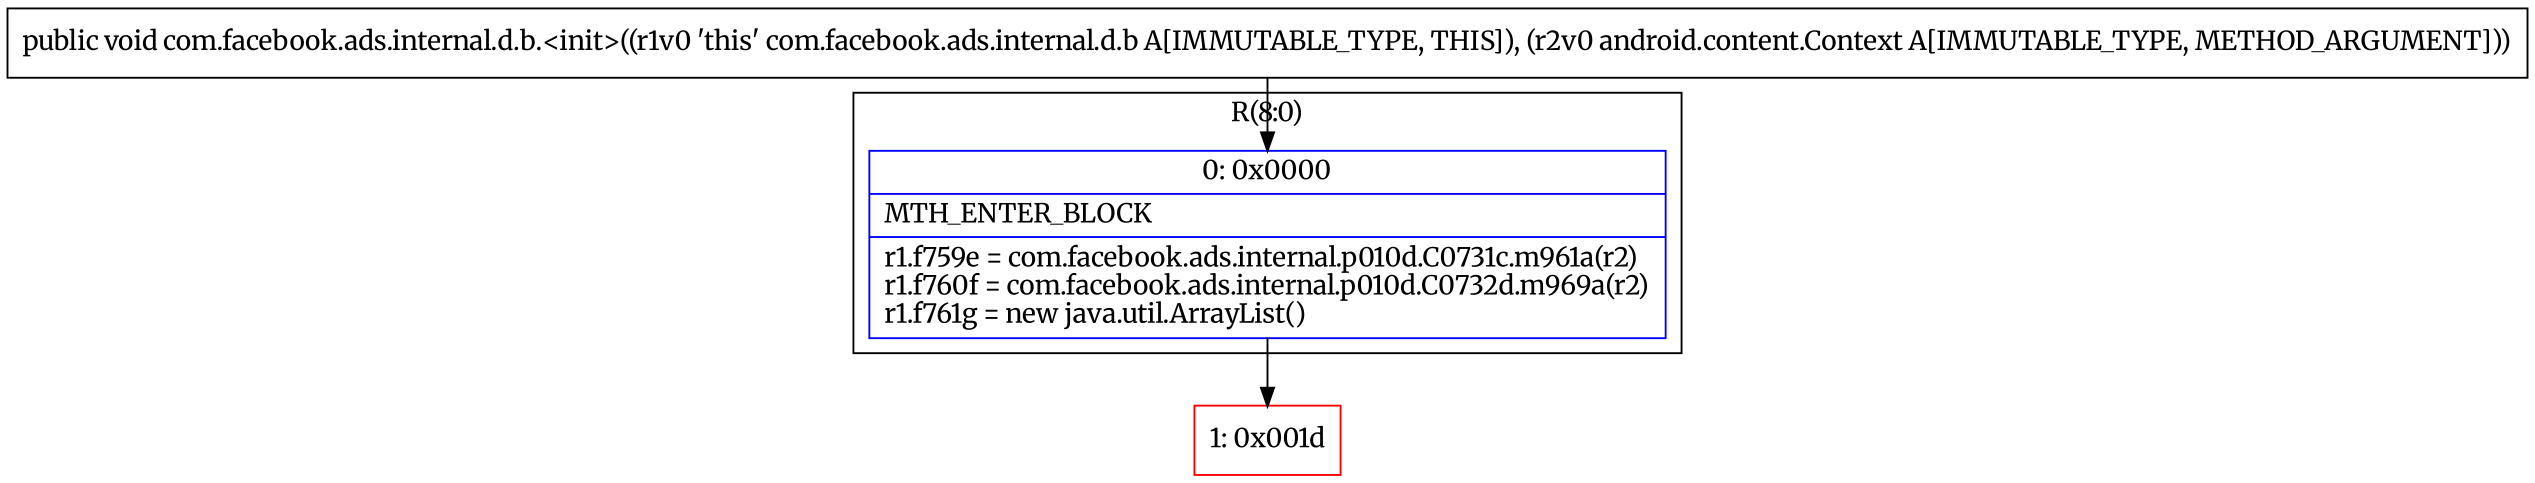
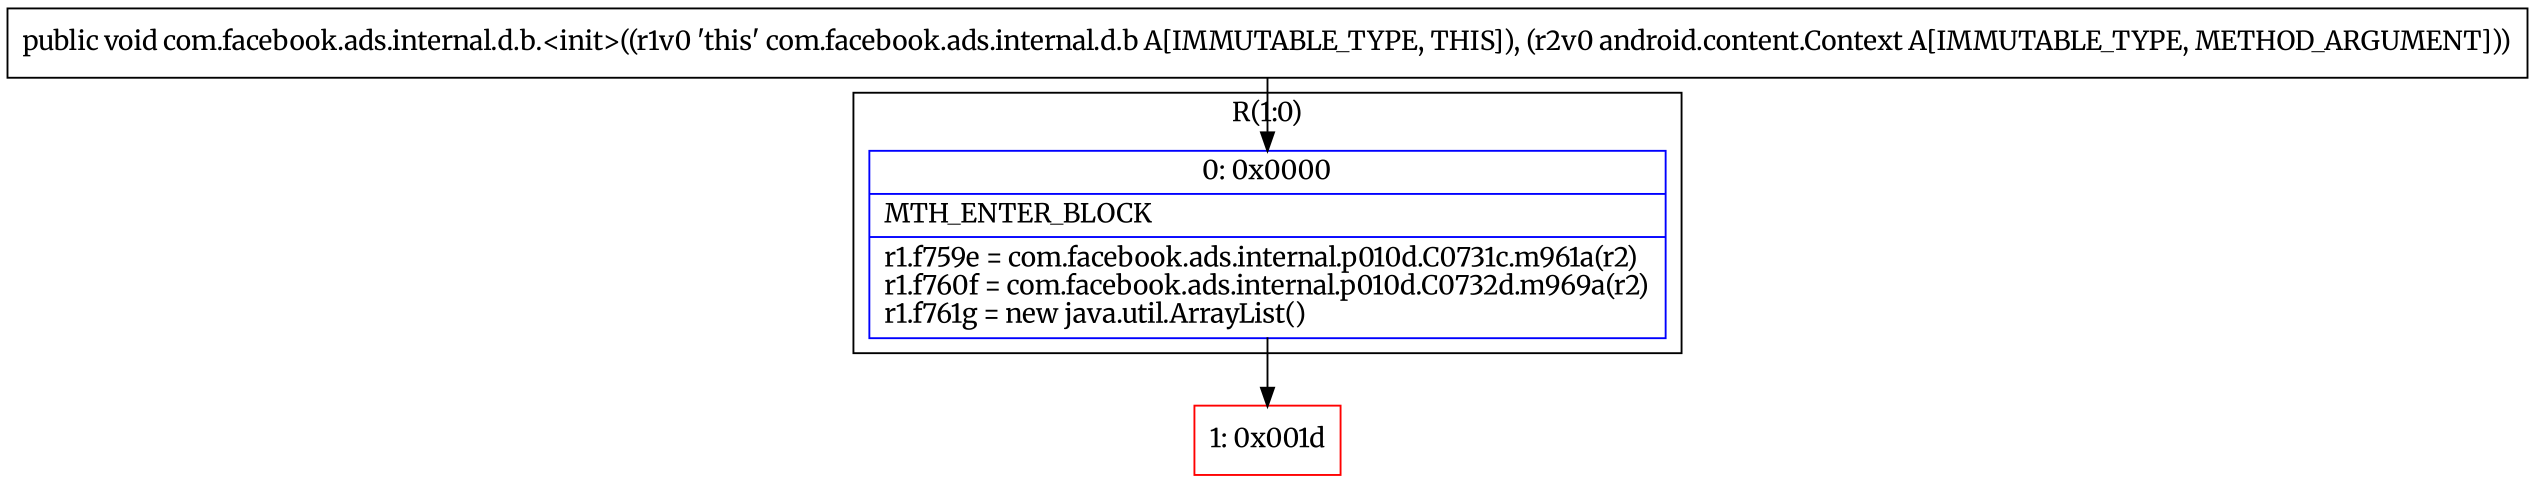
cluster "R(8:0)": label "R(8:0)" -> "R(1:0)"
